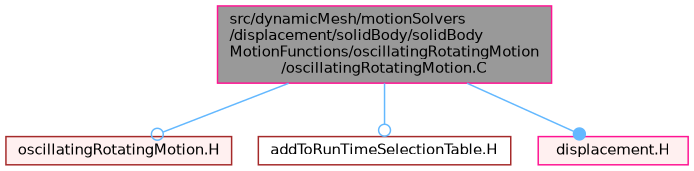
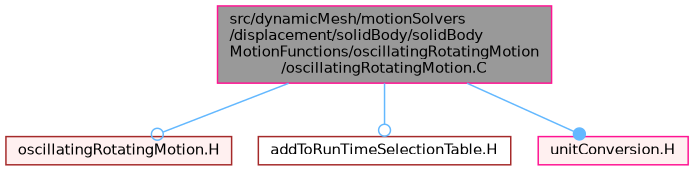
node "displacement.H": label "displacement.H" -> "unitConversion.H"
